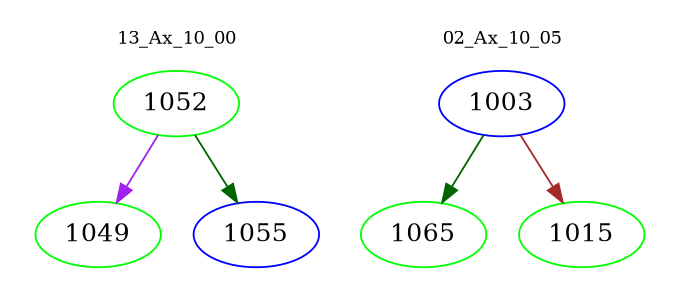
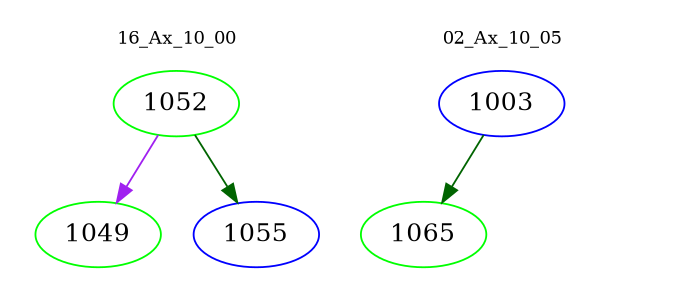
cluster "13_Ax_10_00": label "13_Ax_10_00" -> "16_Ax_10_00"
node "1015": removed
